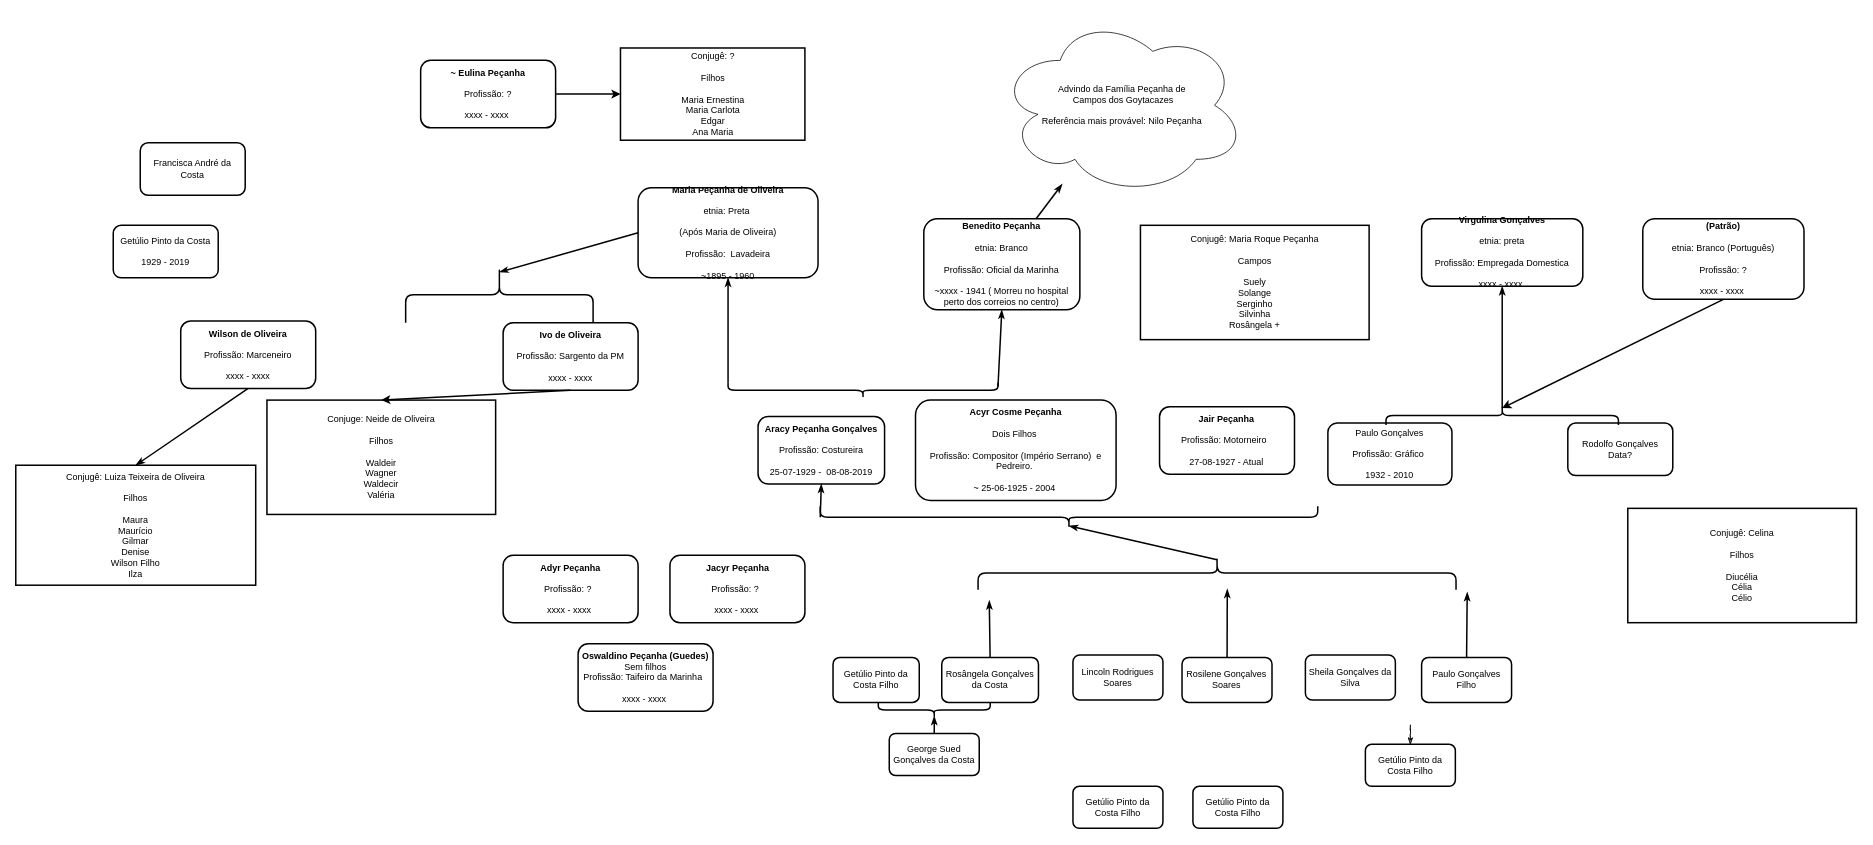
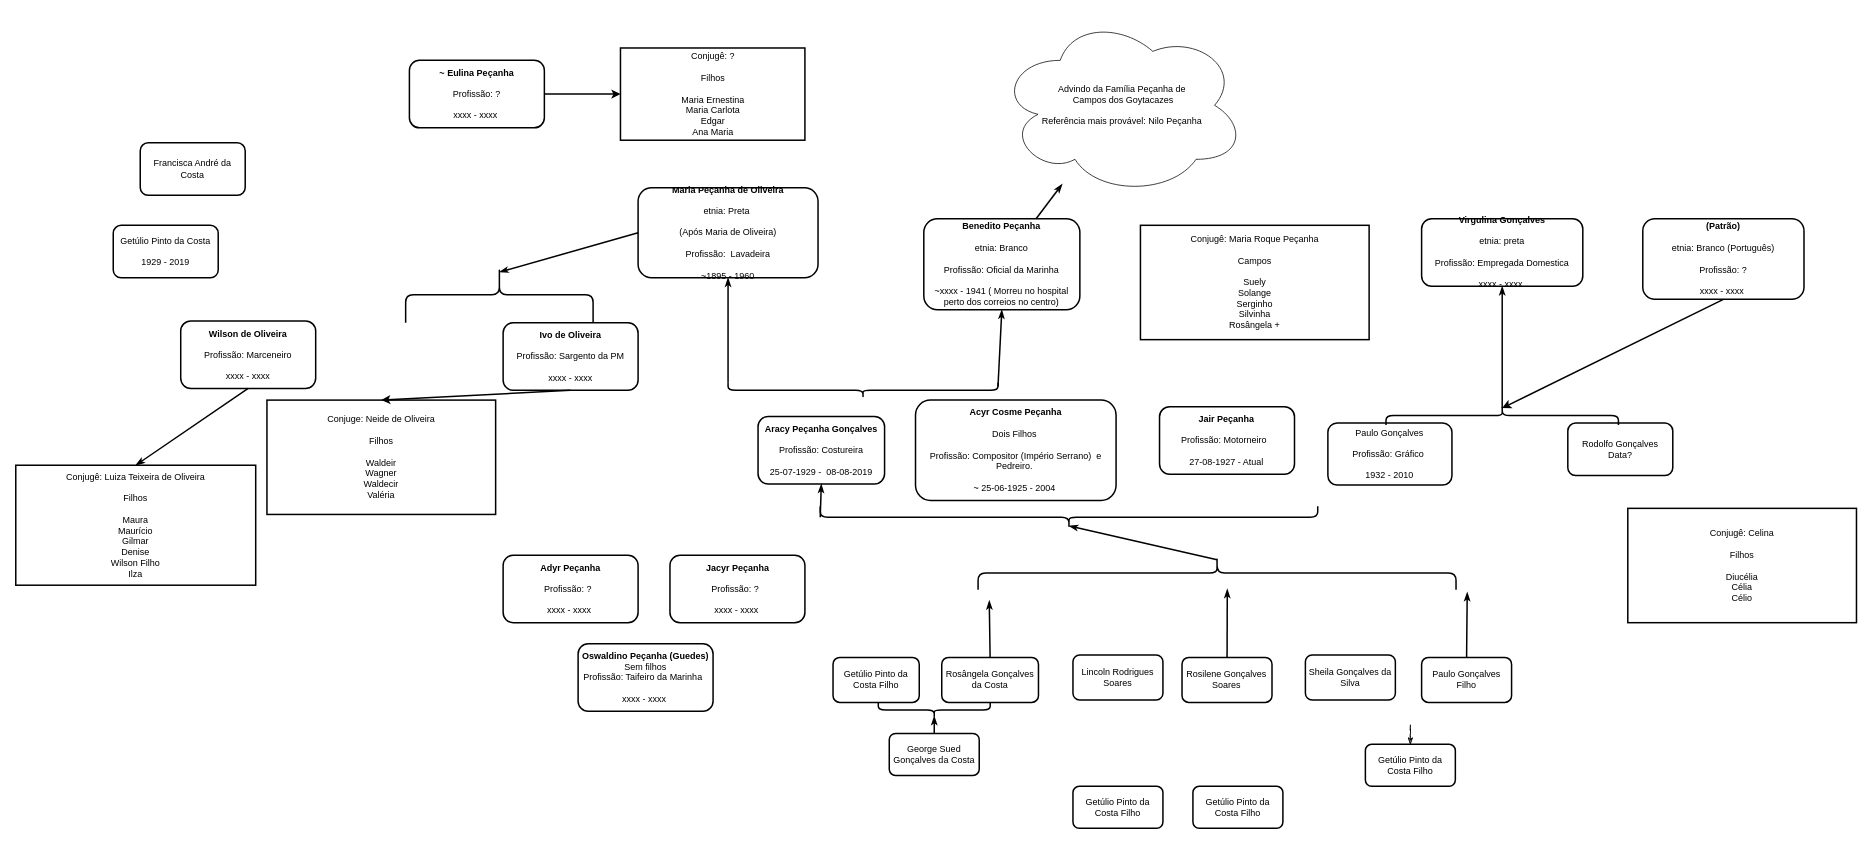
node "~ Eulina Peçanha Profissão: ? xxxx - xxxx": moved (488, 94) -> (477, 94)
